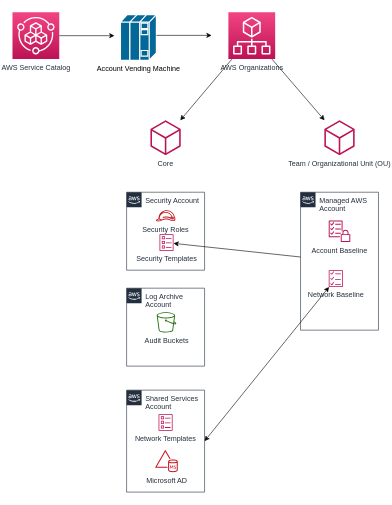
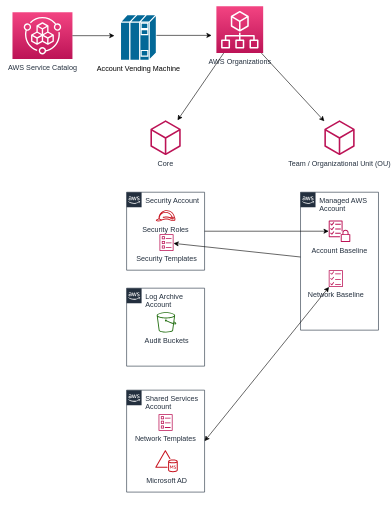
node "AWS Service Catalog": size 47x47 -> 60x47
node "AWS Organizations": moved (252, 36) -> (240, 30)
edge "Security Account" -> "Account Baseline": added
